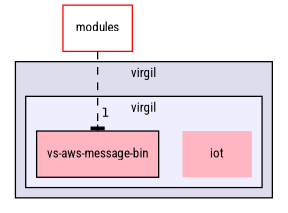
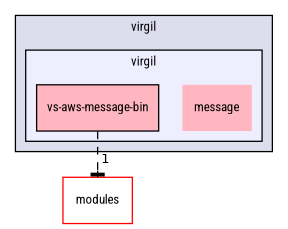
edge "modules" -> "vs-aws-message-bin": reversed
node "iot": label "iot" -> "message"
